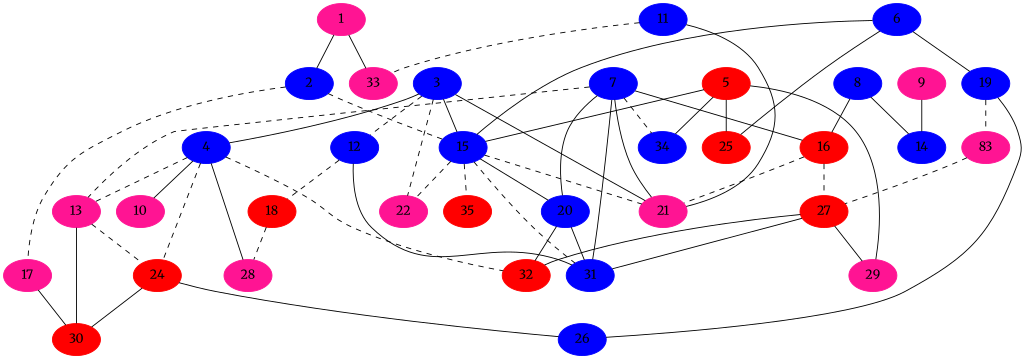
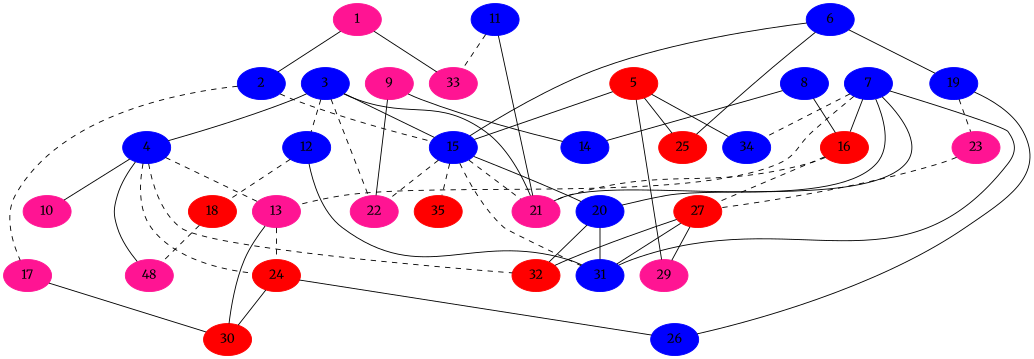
edge "9" -- "22": added
node "83": label "83" -> "23"
node "28": label "28" -> "48"
